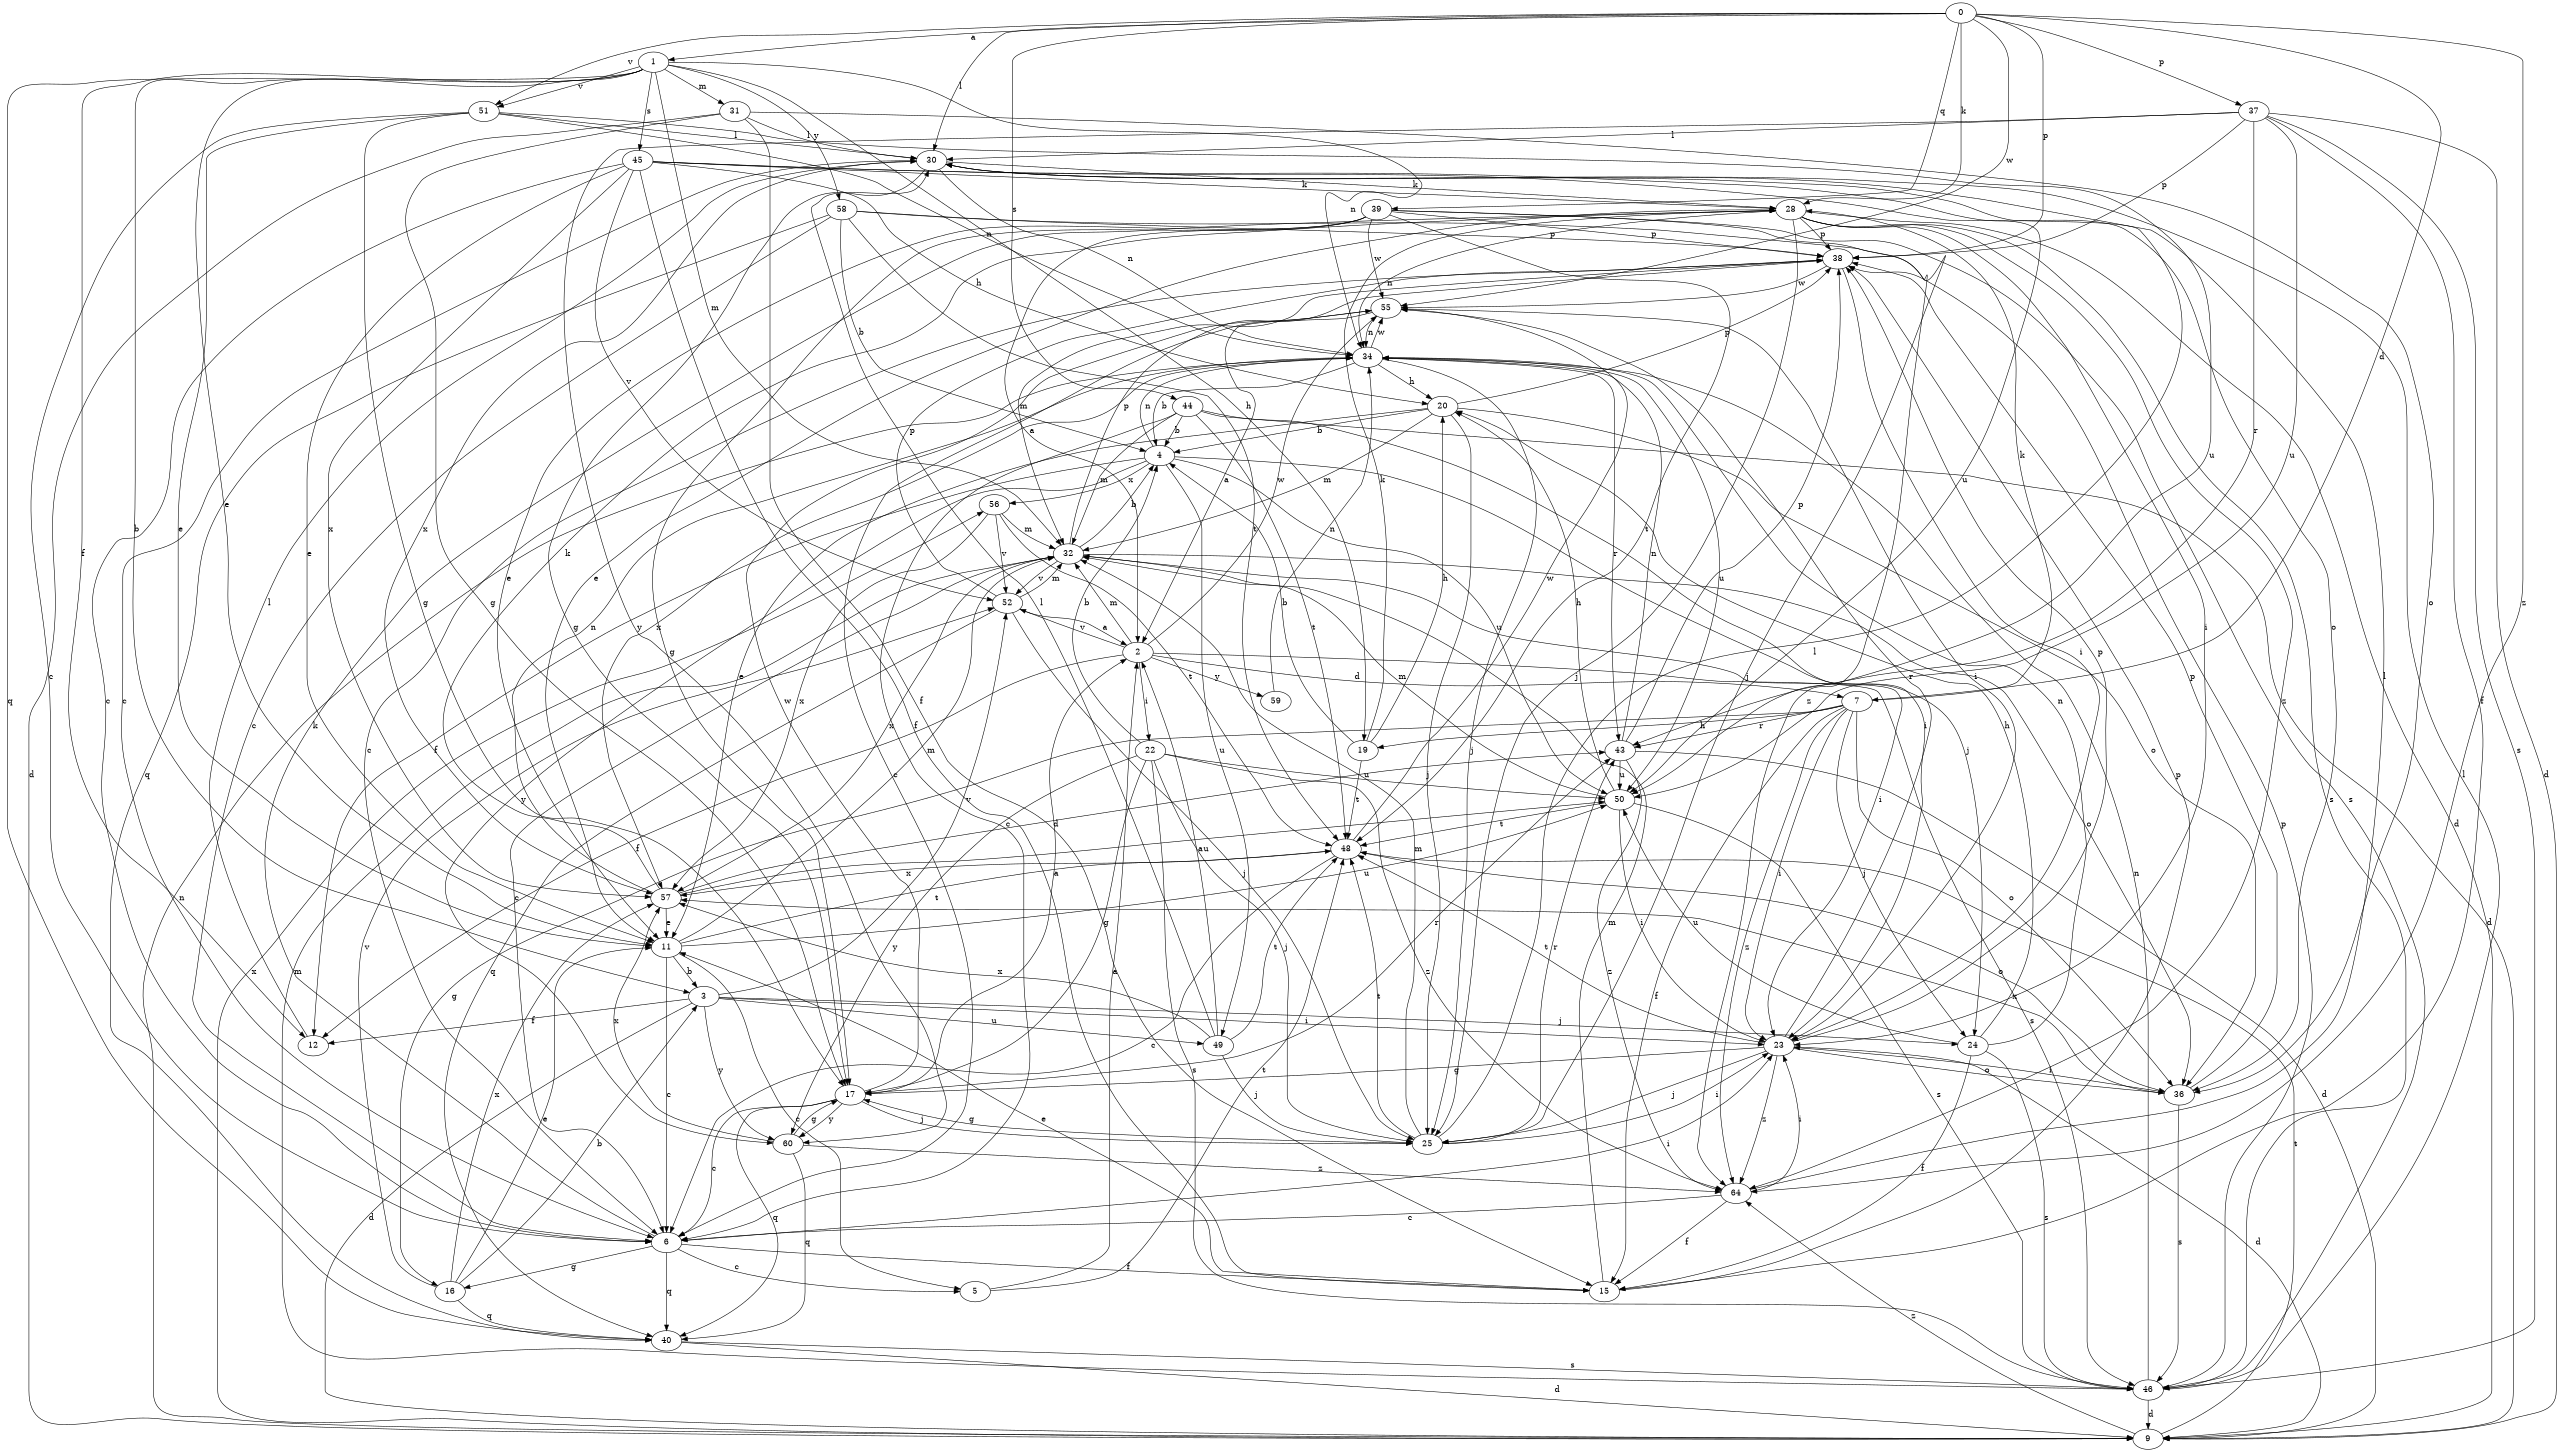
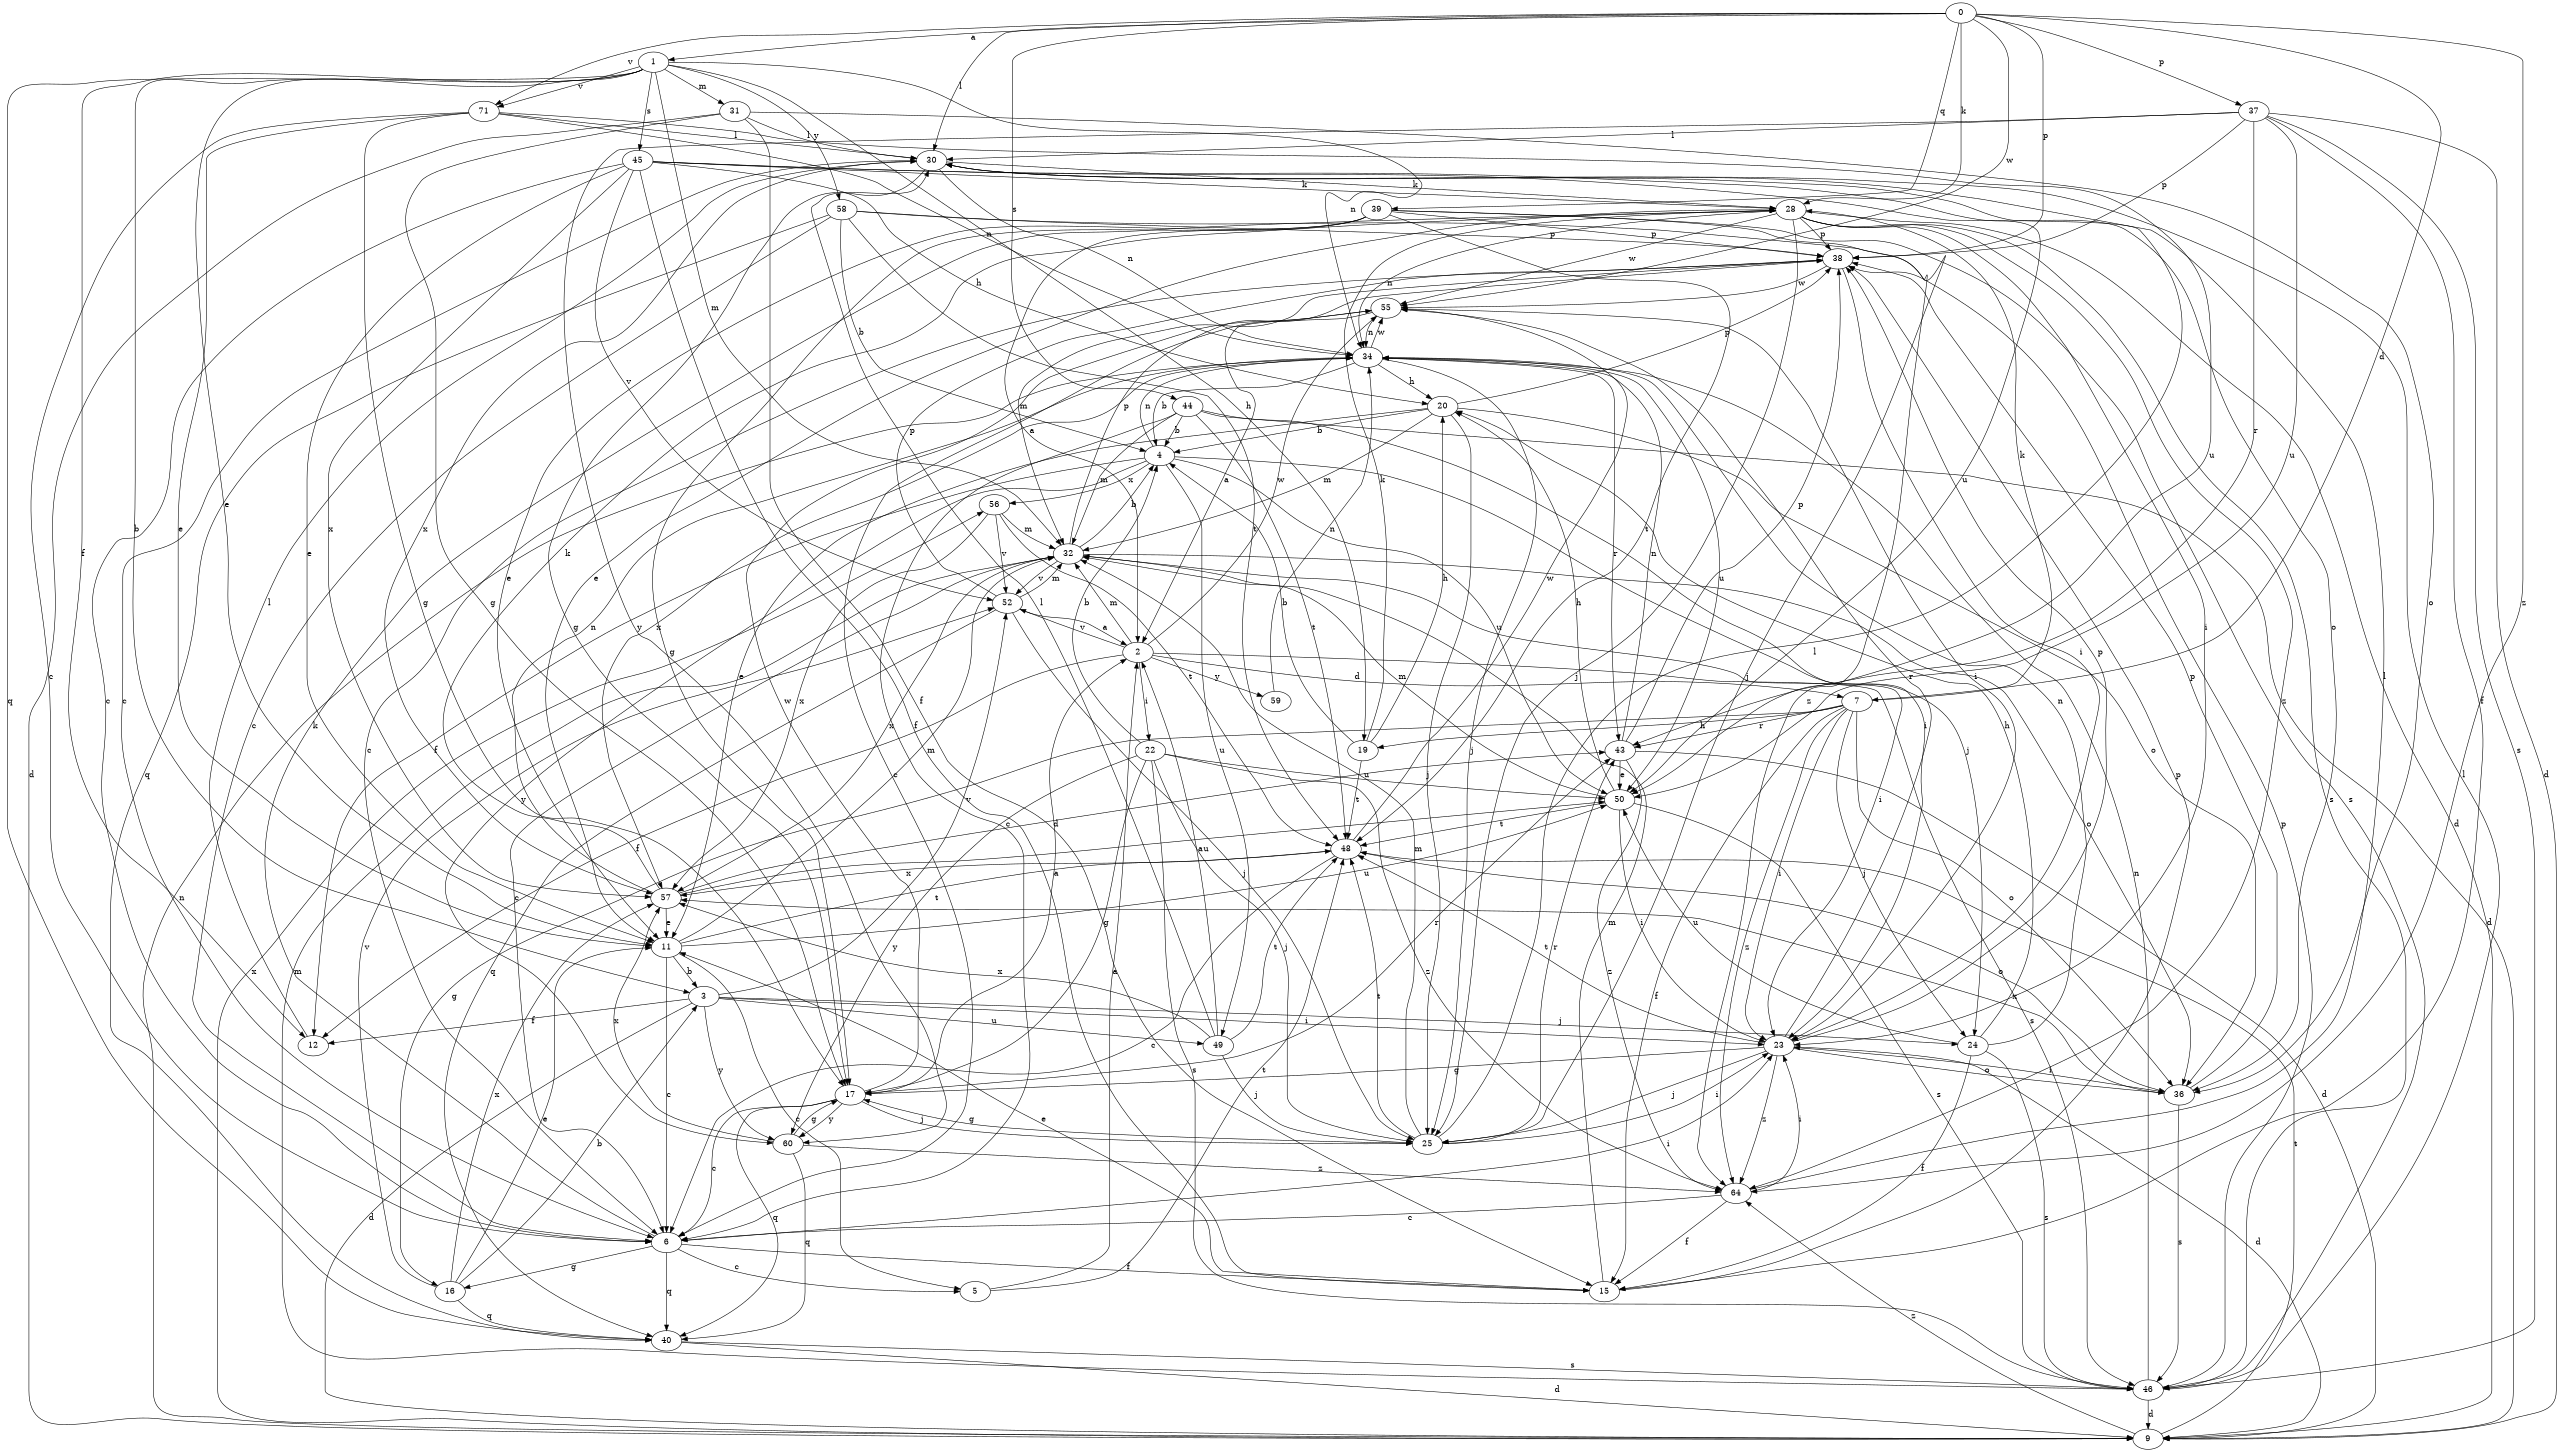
node "51": label "51" -> "71"
edge "39" -> "55": now "28" -> "55"
edge "43" -> "50": label "u" -> "e"
